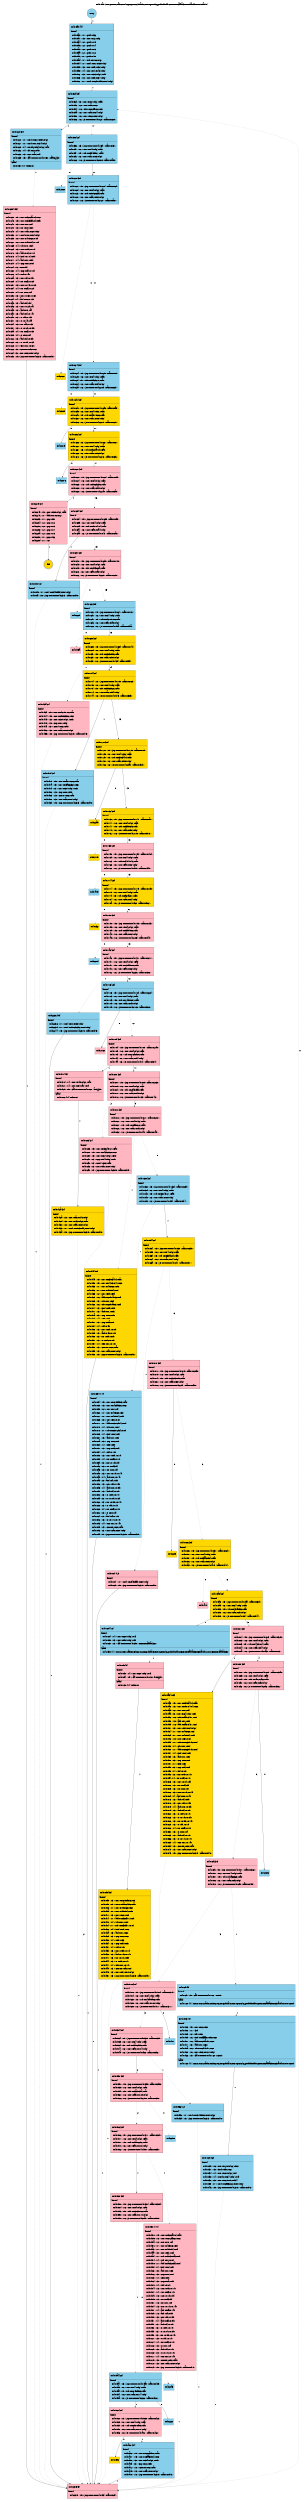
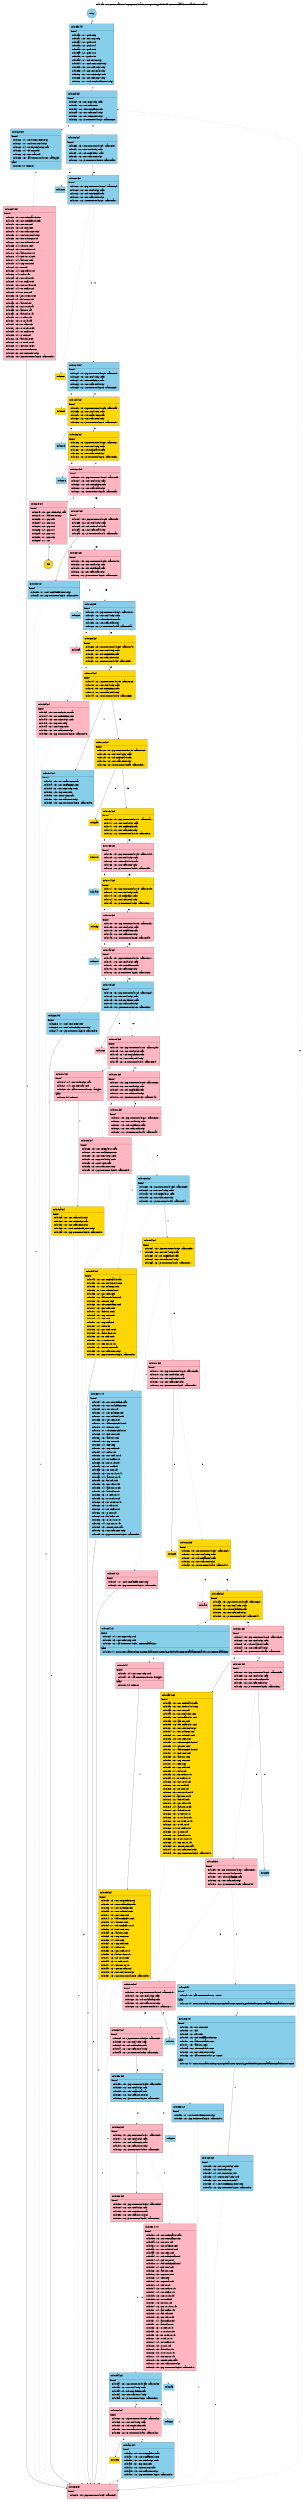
node "0x401950 [28]": fillcolor lightpink -> skyblue
